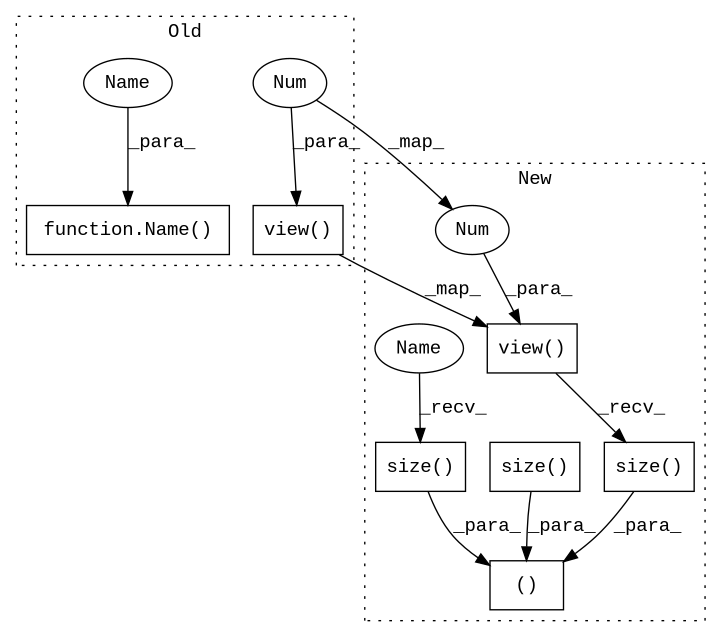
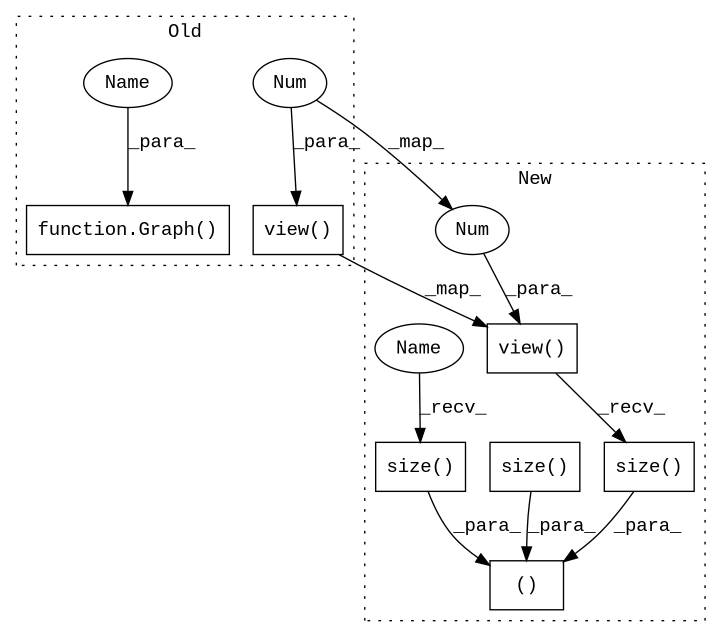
node "function.Name()": label "function.Name()" -> "function.Graph()"
